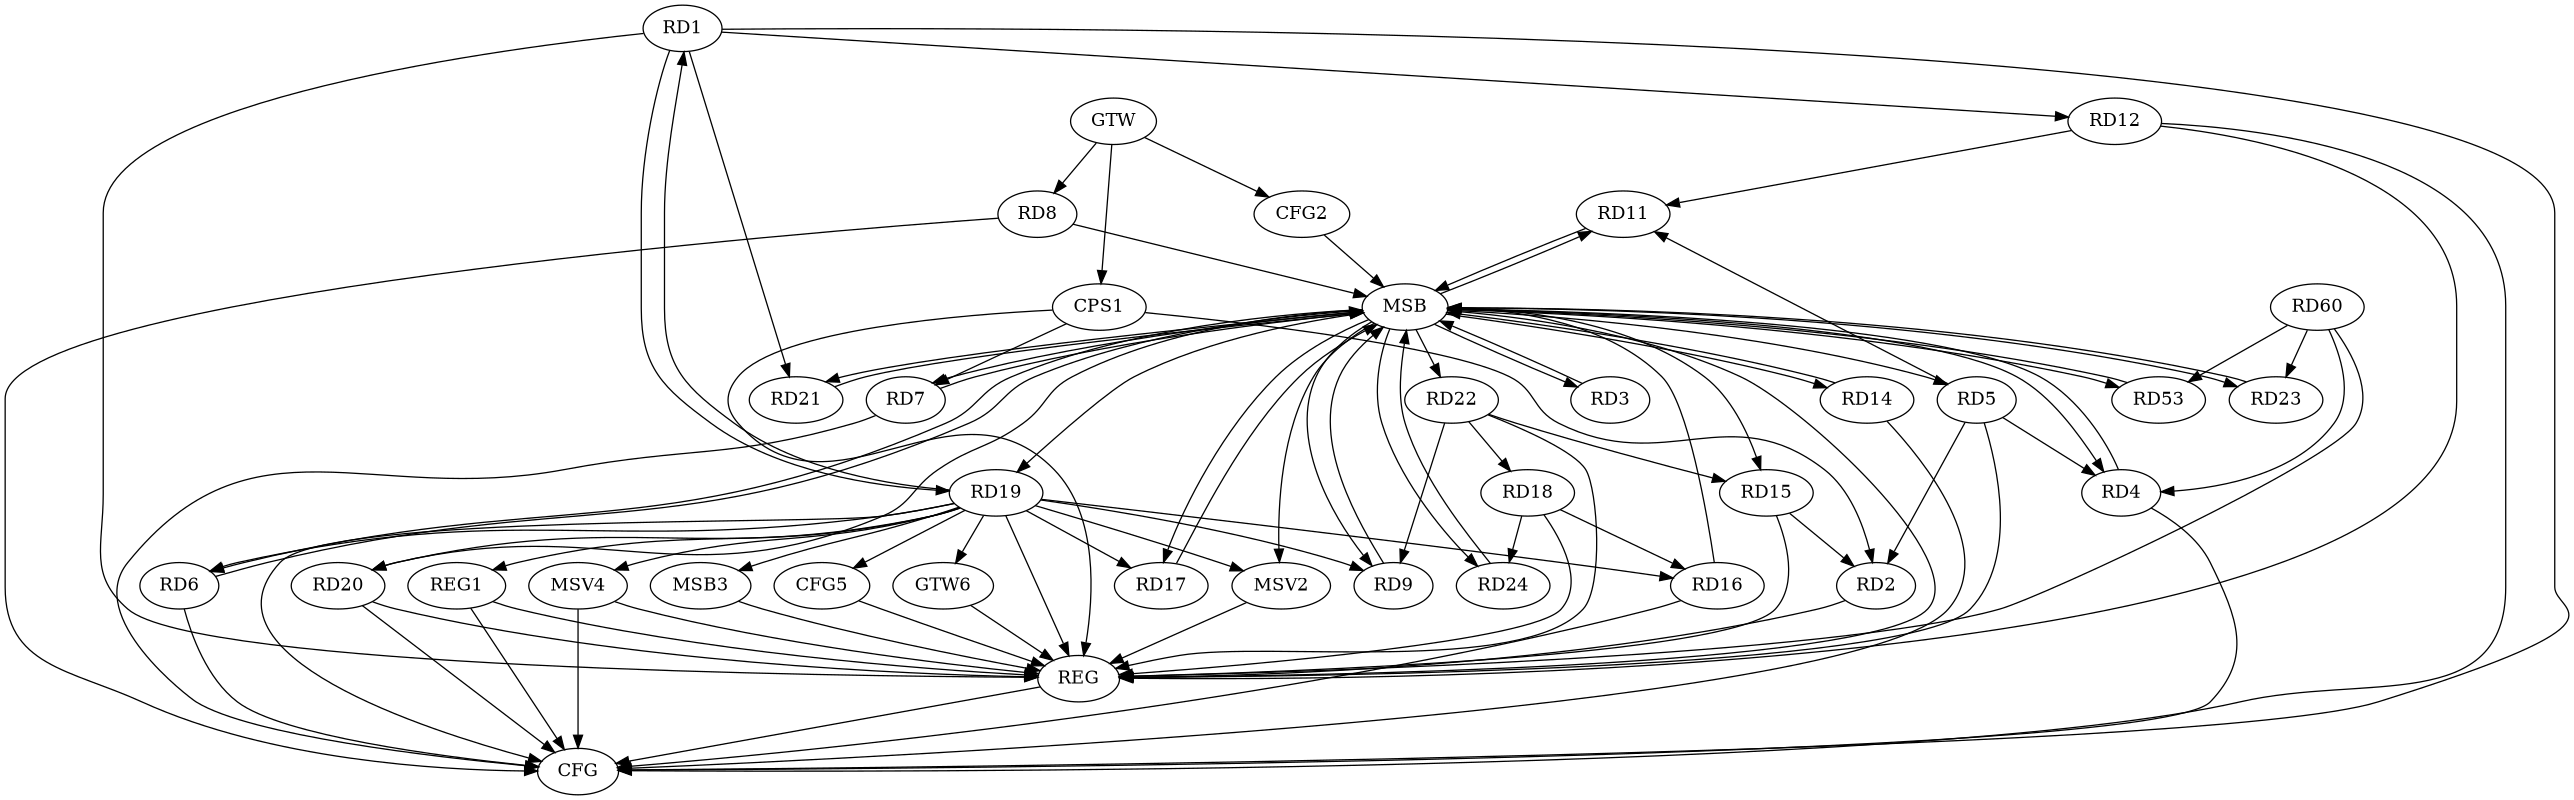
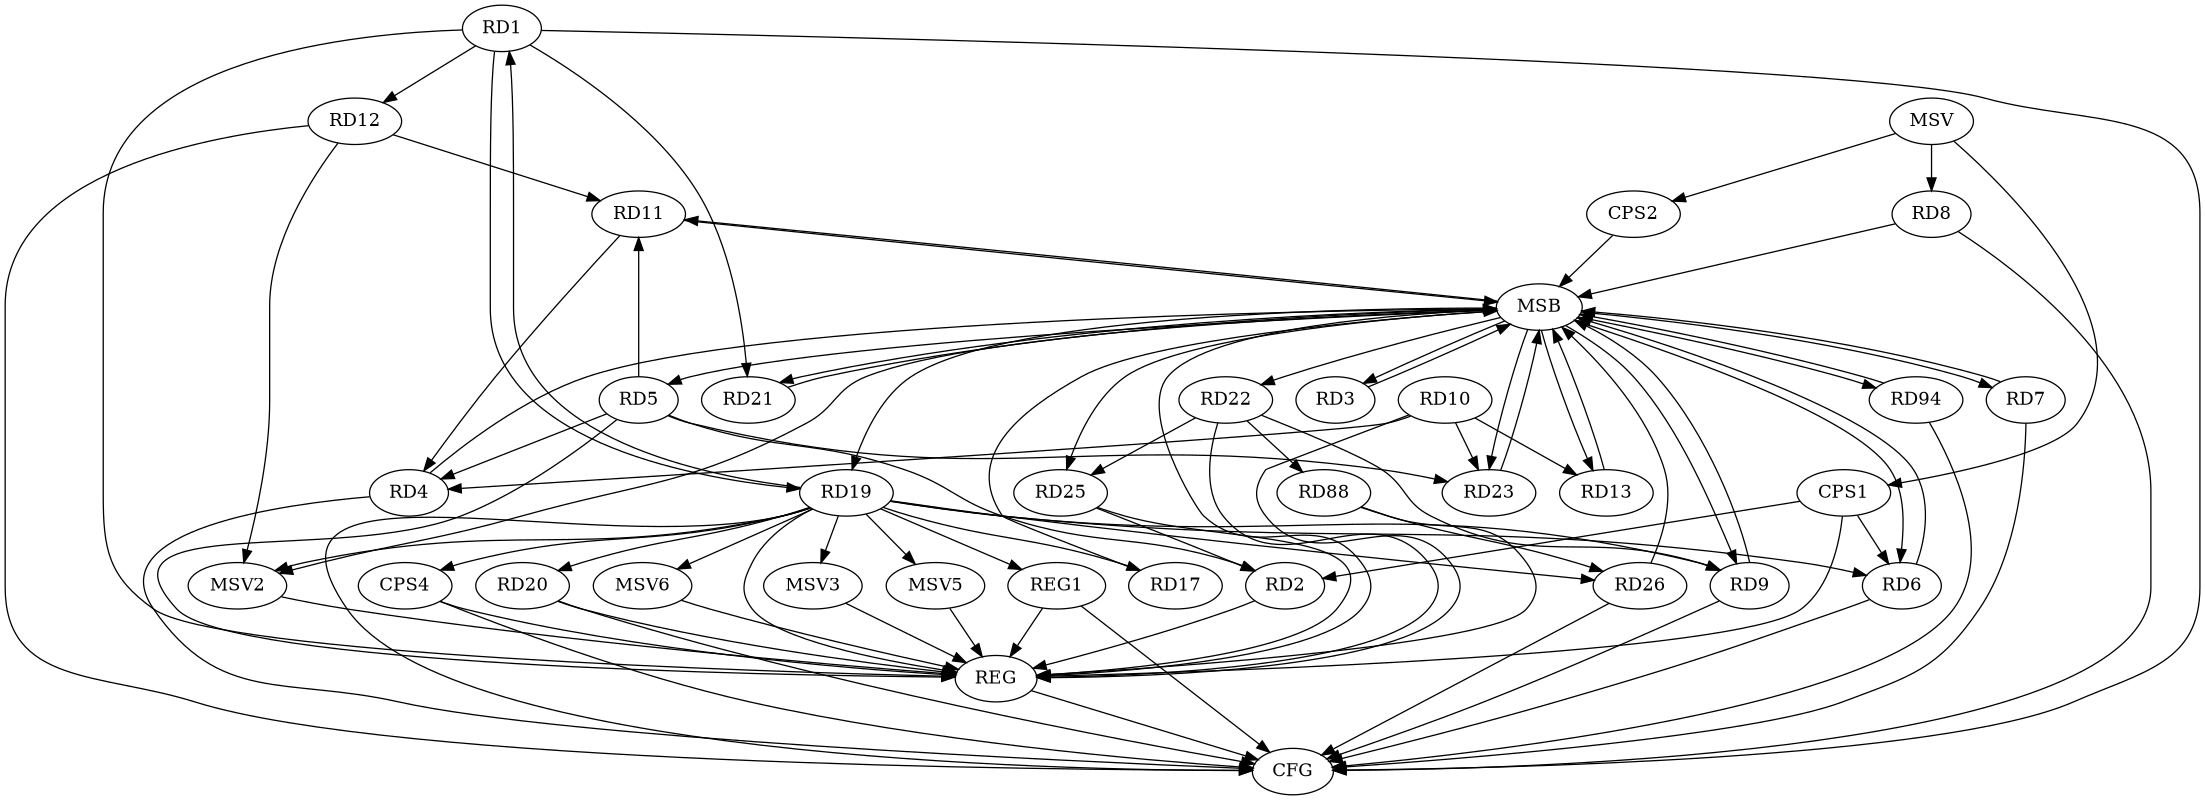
node "GTW": label "GTW" -> "MSV"
node "CFG2": label "CFG2" -> "CPS2"
node "RD60": label "RD60" -> "RD10"
edge "MSB" -> "RD4": now "RD11" -> "RD4"
edge "CPS1" -> "RD7": now "CPS1" -> "RD6"
node "RD14": label "RD14" -> "RD94"
node "RD53": label "RD53" -> "RD13"
edge "MSB" -> "RD17": removed
edge "RD5" -> "RD23": added
edge "MSB" -> "RD20": removed
node "RD18": label "RD18" -> "RD88"
node "RD15": label "RD15" -> "RD25"
node "MSV4": label "MSV4" -> "CPS4"
node "MSB3": label "MSB3" -> "MSV3"
node "CFG5": label "CFG5" -> "MSV5"
node "GTW6": label "GTW6" -> "MSV6"
node "RD24": removed
node "RD16": label "RD16" -> "RD26"
edge "RD12" -> "REG": now "RD12" -> "MSV2"
edge "RD9" -> "CFG": added
